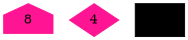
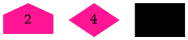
node "8": label "8" -> "2"
